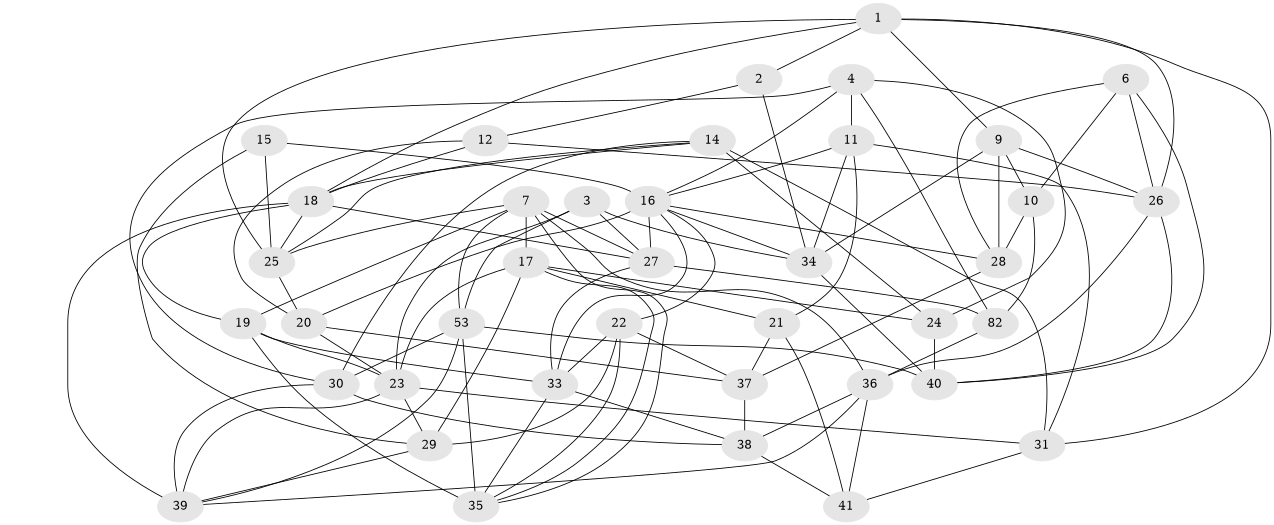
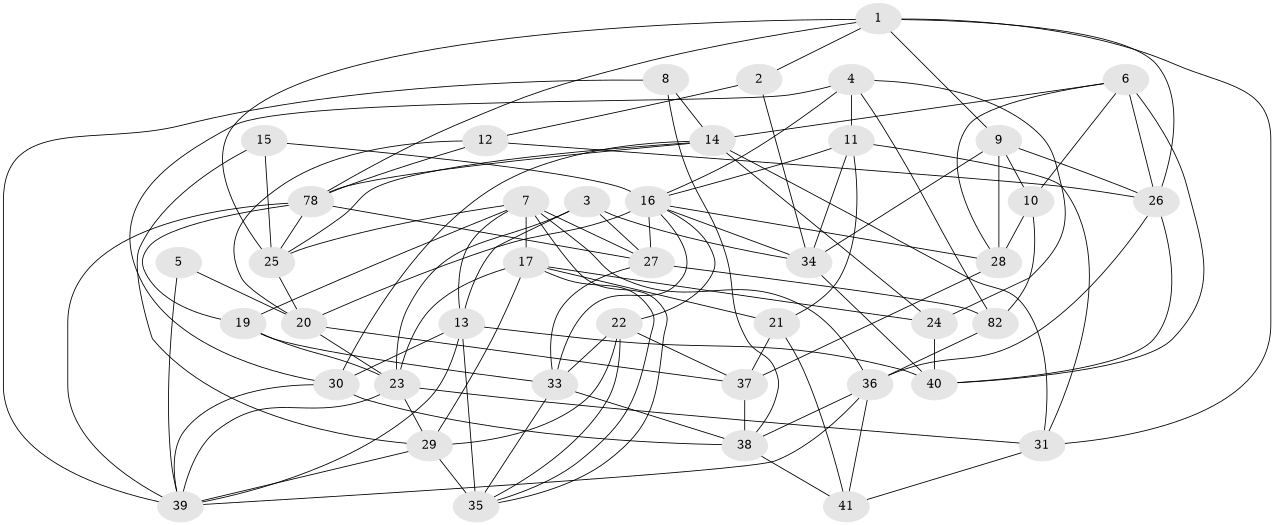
node "8": added
edge "6" -- "14": added
node "18": label "18" -> "78"
node "5": added
node "53": label "53" -> "13"
edge "19" -- "35": now "29" -- "35"
